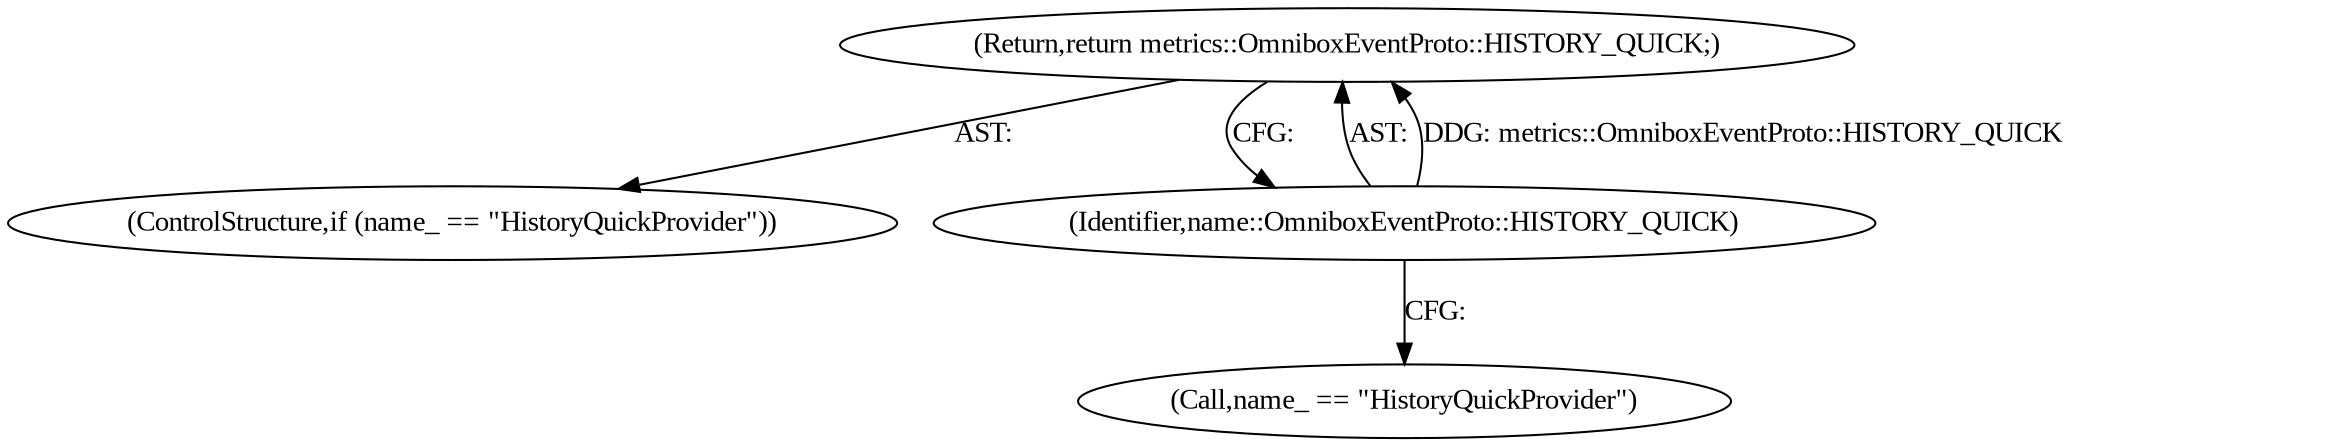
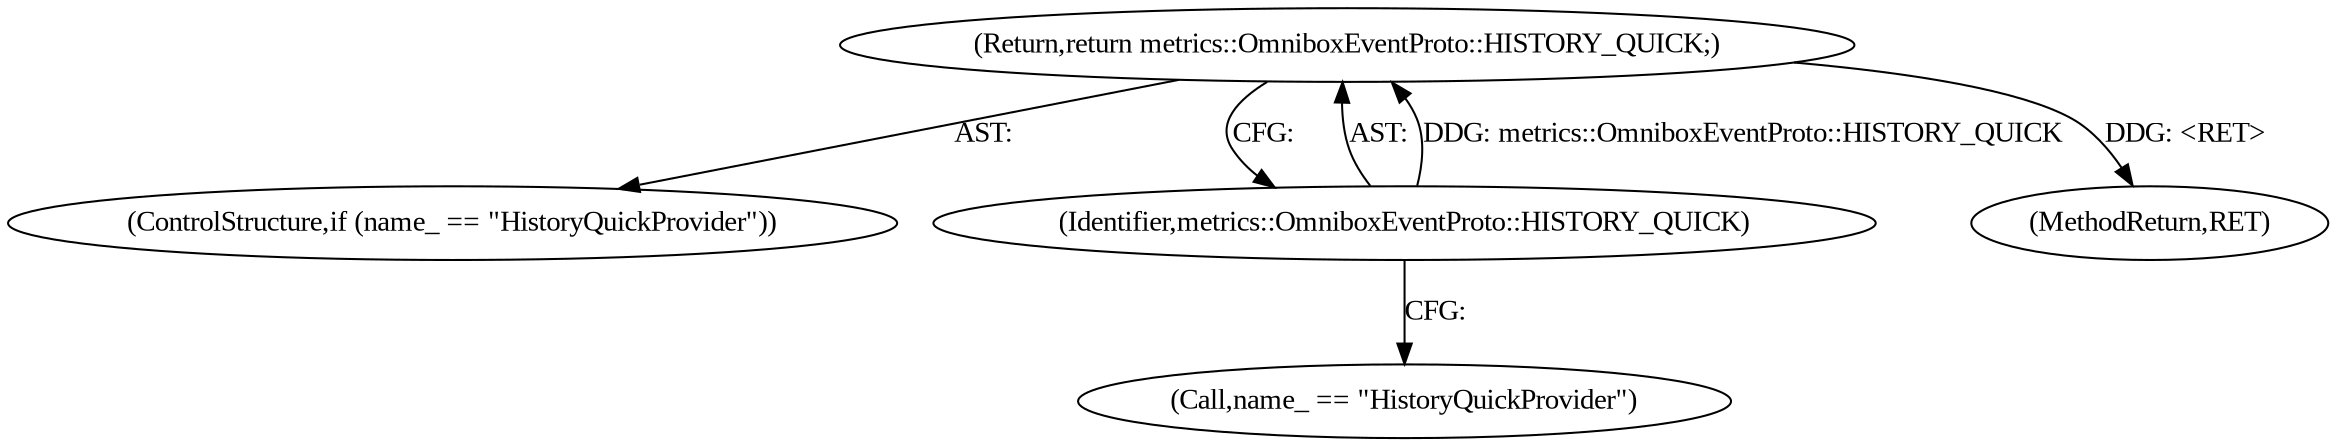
node "(Identifier,name::OmniboxEventProto::HISTORY_QUICK)": label "(Identifier,name::OmniboxEventProto::HISTORY_QUICK)" -> "(Identifier,metrics::OmniboxEventProto::HISTORY_QUICK)"
node "(MethodReturn,RET)": added
